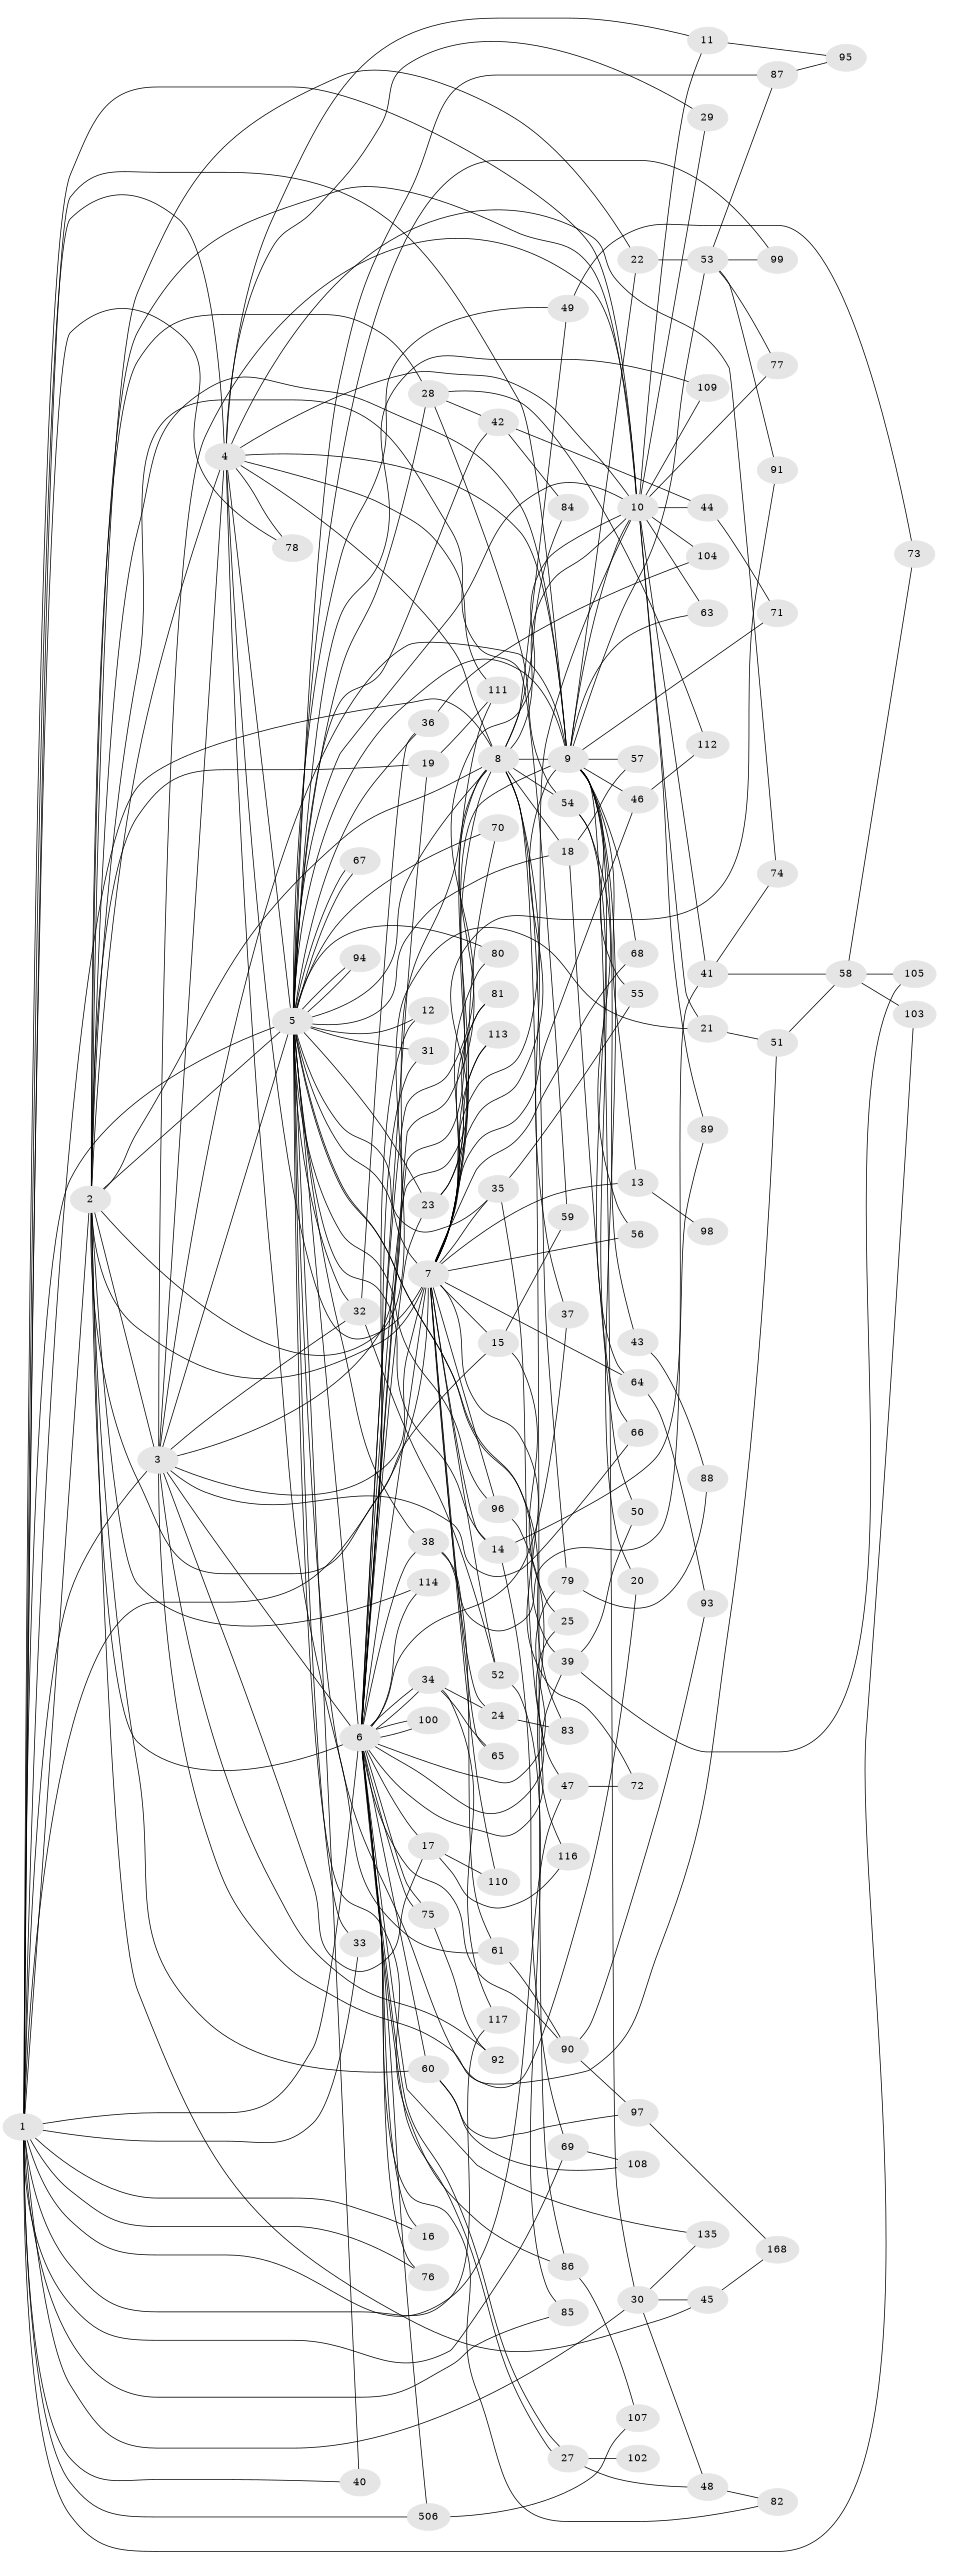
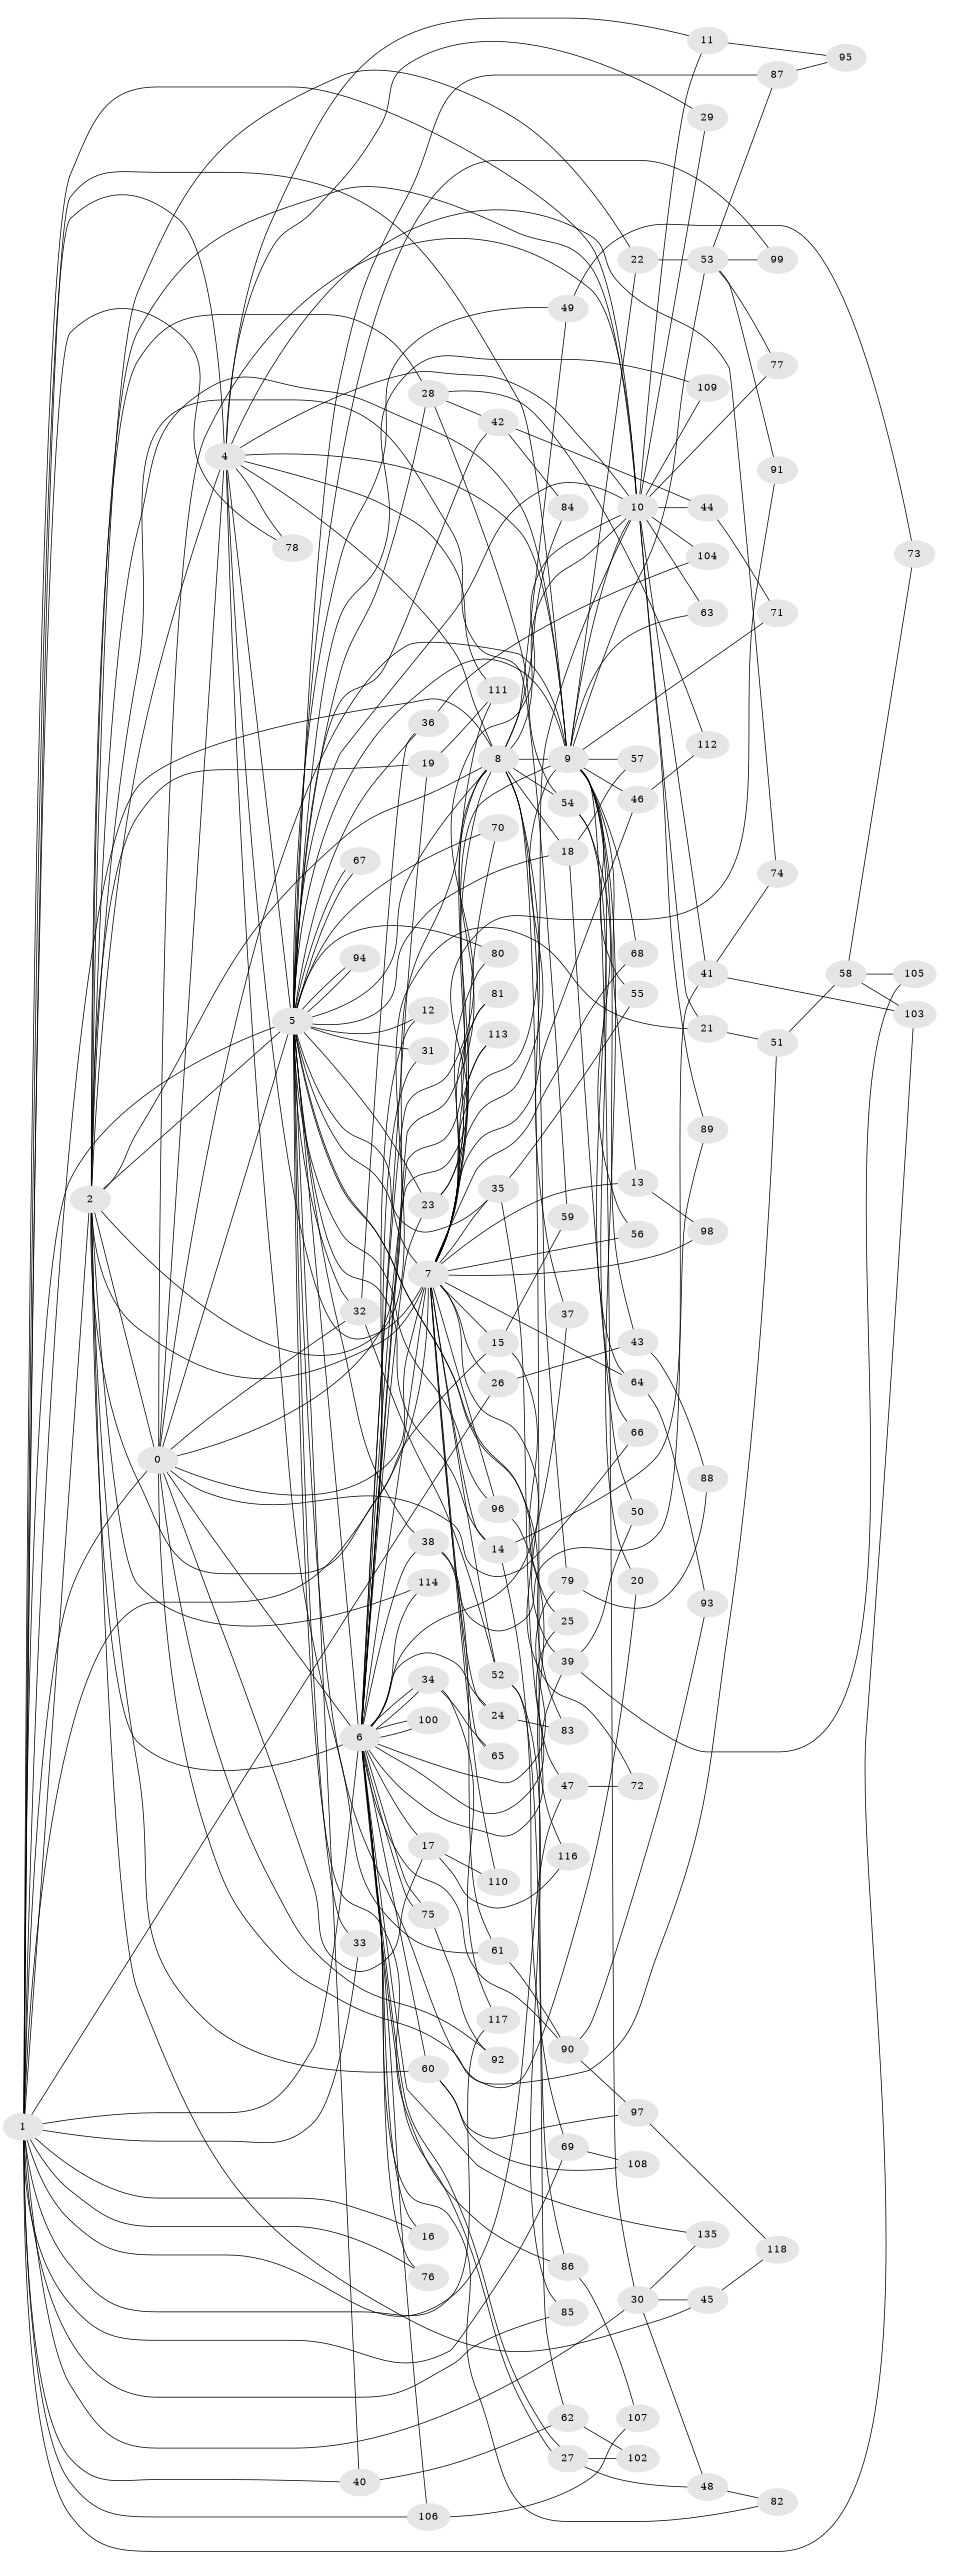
edge "41" -- "58": now "41" -- "103"
edge "98" -- "7": added
node "26": added
node "3": label "3" -> "0"
edge "34" -- "24": now "6" -- "24"
node "168": label "168" -> "118"
node "62": added
node "506": label "506" -> "106"
